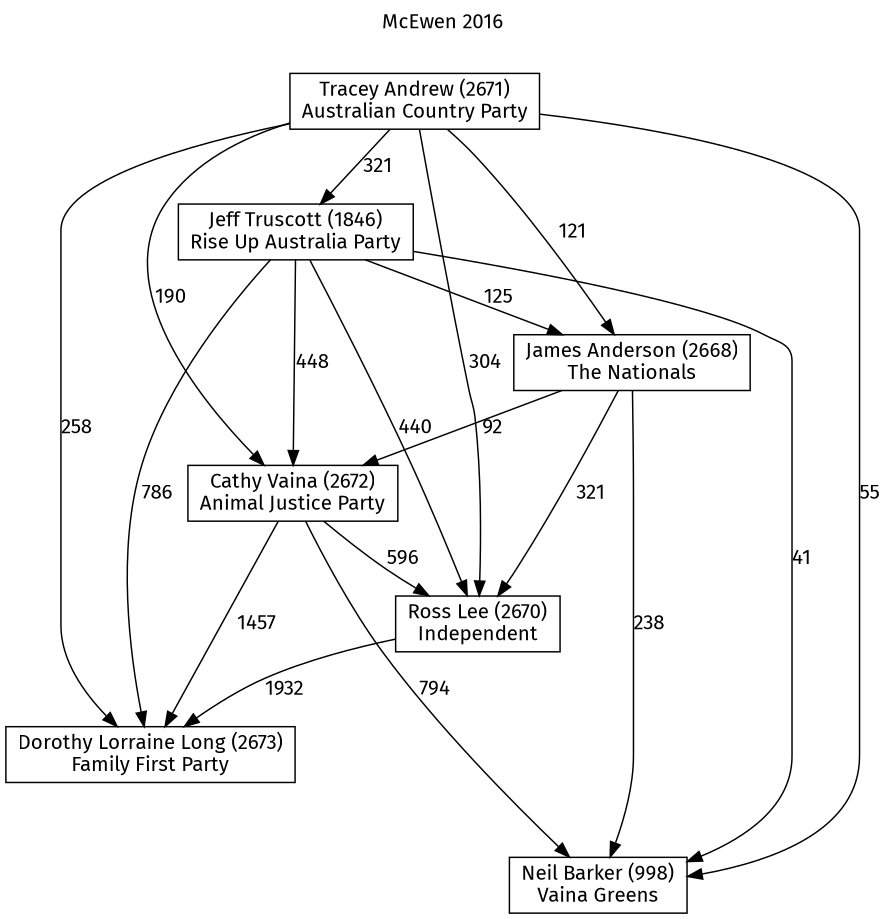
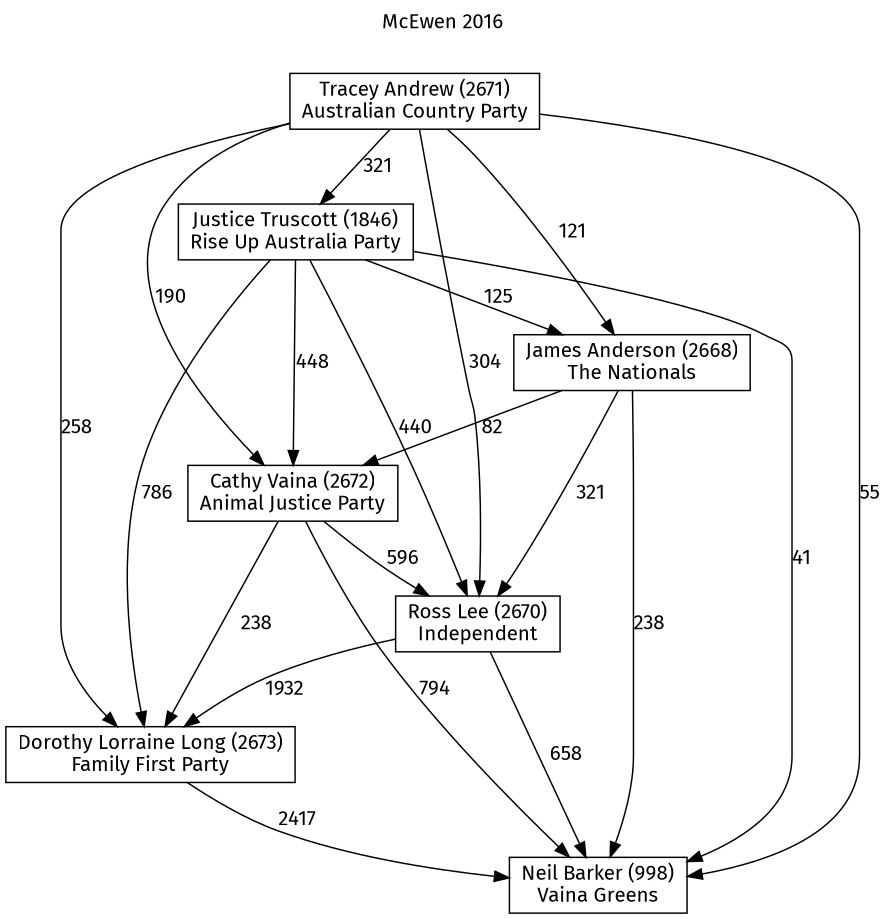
node "Jeff Truscott (1846) Rise Up Australia Party": label "Jeff Truscott (1846) Rise Up Australia Party" -> "Justice Truscott (1846) Rise Up Australia Party"
edge "James Anderson (2668) The Nationals" -> "Cathy Vaina (2672) Animal Justice Party": label "92" -> "82"
edge "Cathy Vaina (2672) Animal Justice Party" -> "Dorothy Lorraine Long (2673) Family First Party": label "1457" -> "238"
edge "Ross Lee (2670) Independent" -> "Neil Barker (998) Vaina Greens": added, label "658"
edge "Dorothy Lorraine Long (2673) Family First Party" -> "Neil Barker (998) Vaina Greens": added, label "2417"
